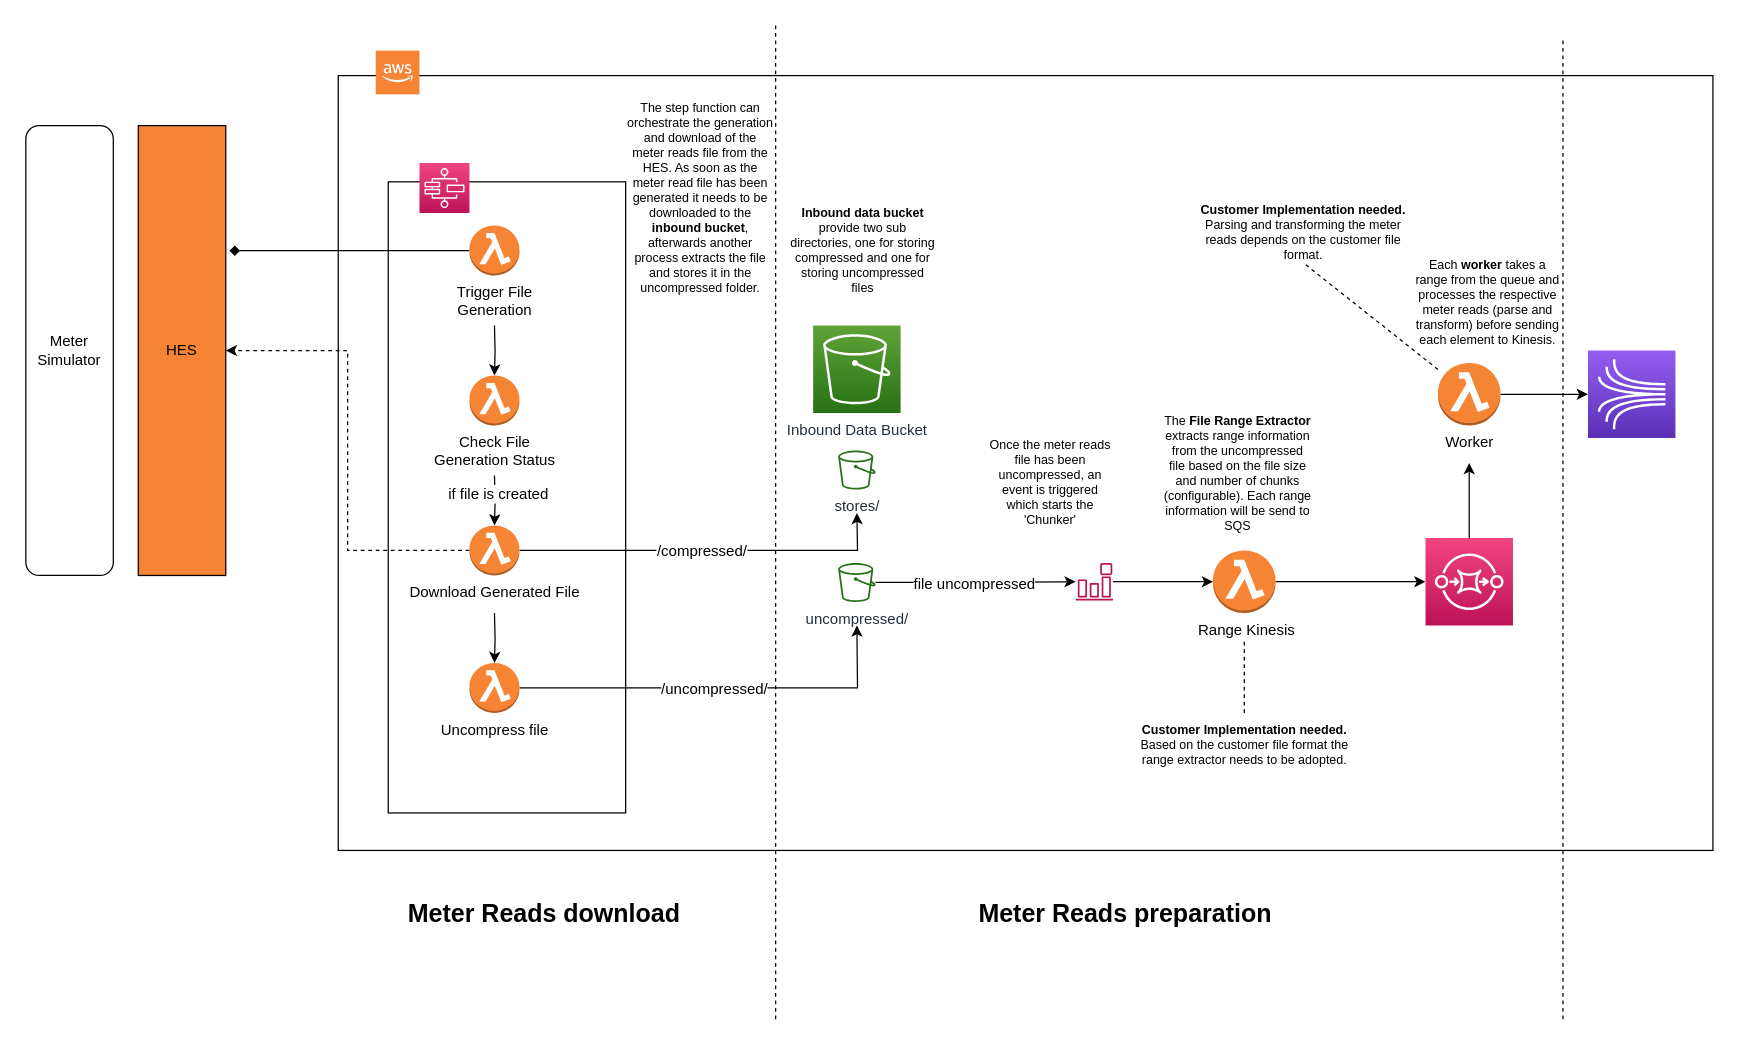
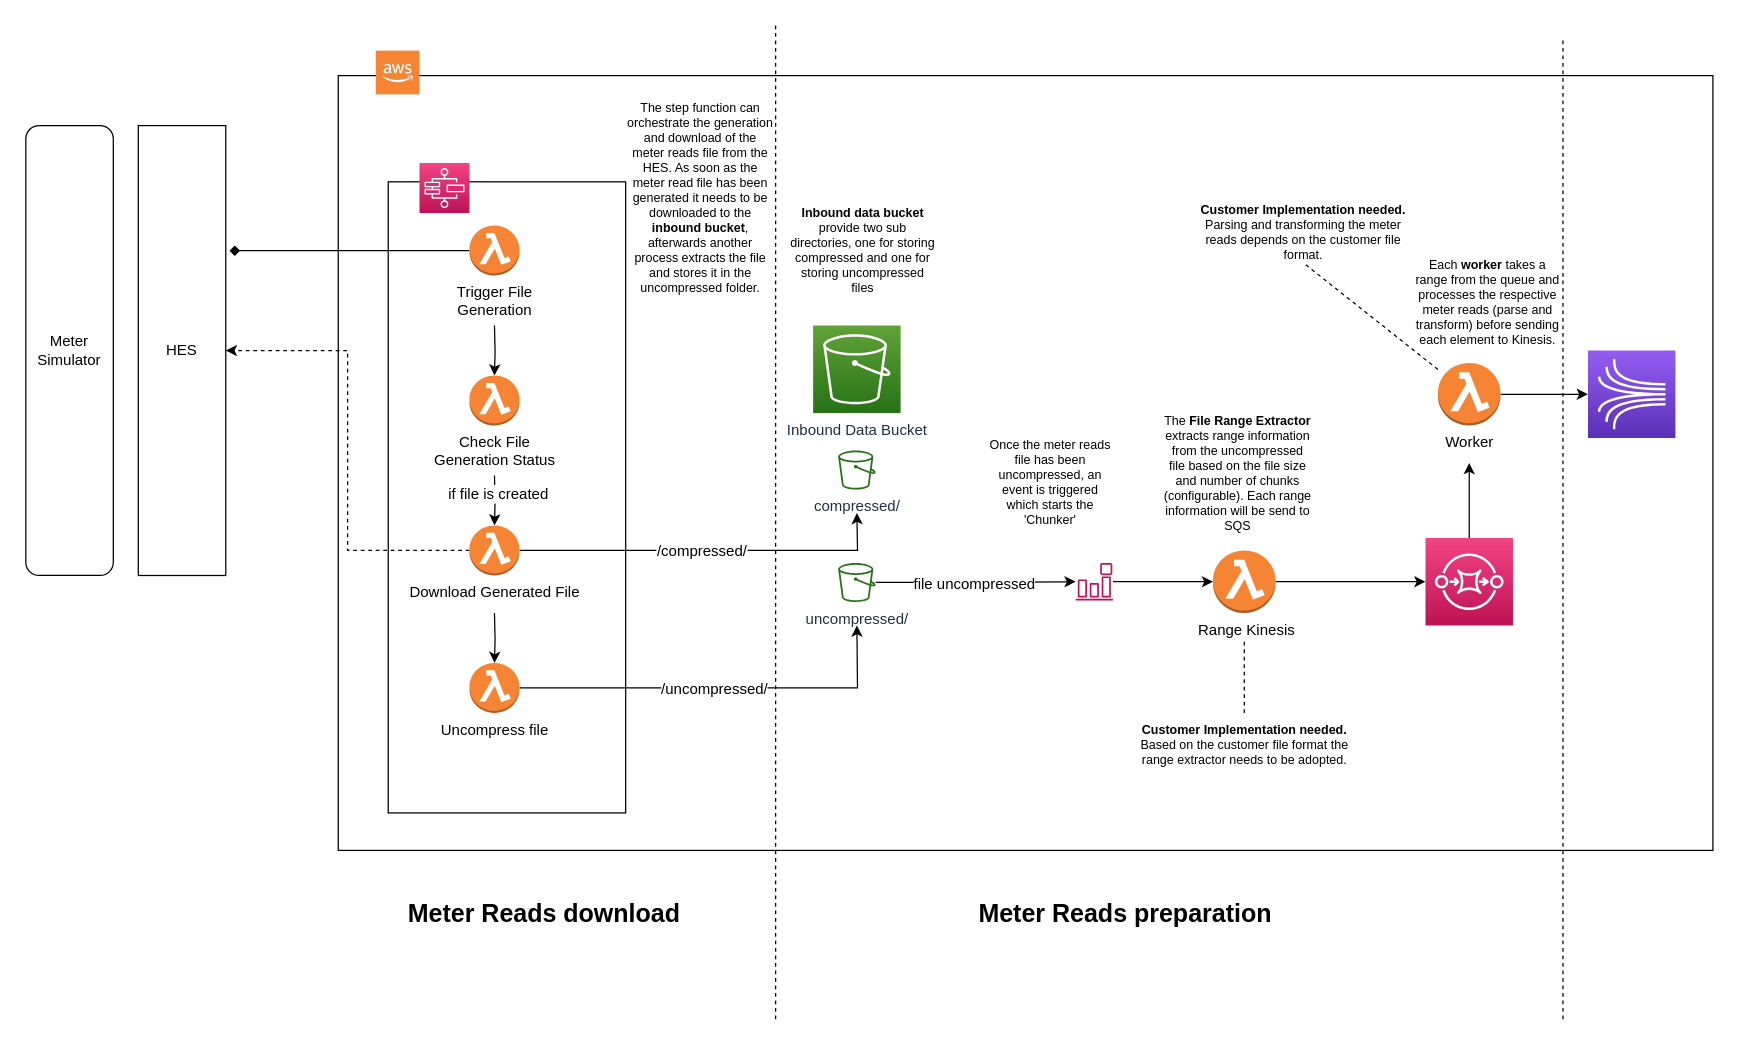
node "HES": fillcolor #f58534 -> #ffffff
node "stores/": label "stores/" -> "compressed/"
